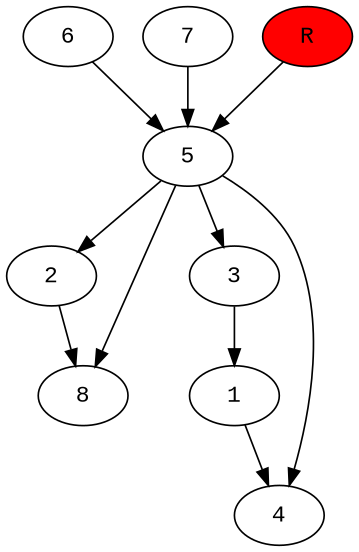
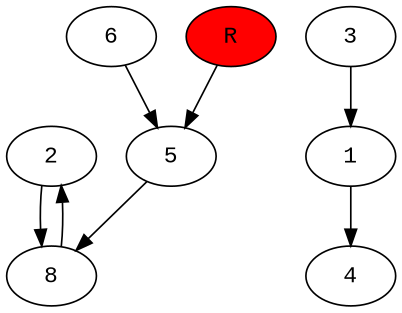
node "7": removed
edge "5" -> "3": removed
edge "5" -> "2": now "8" -> "2"
edge "5" -> "4": removed
